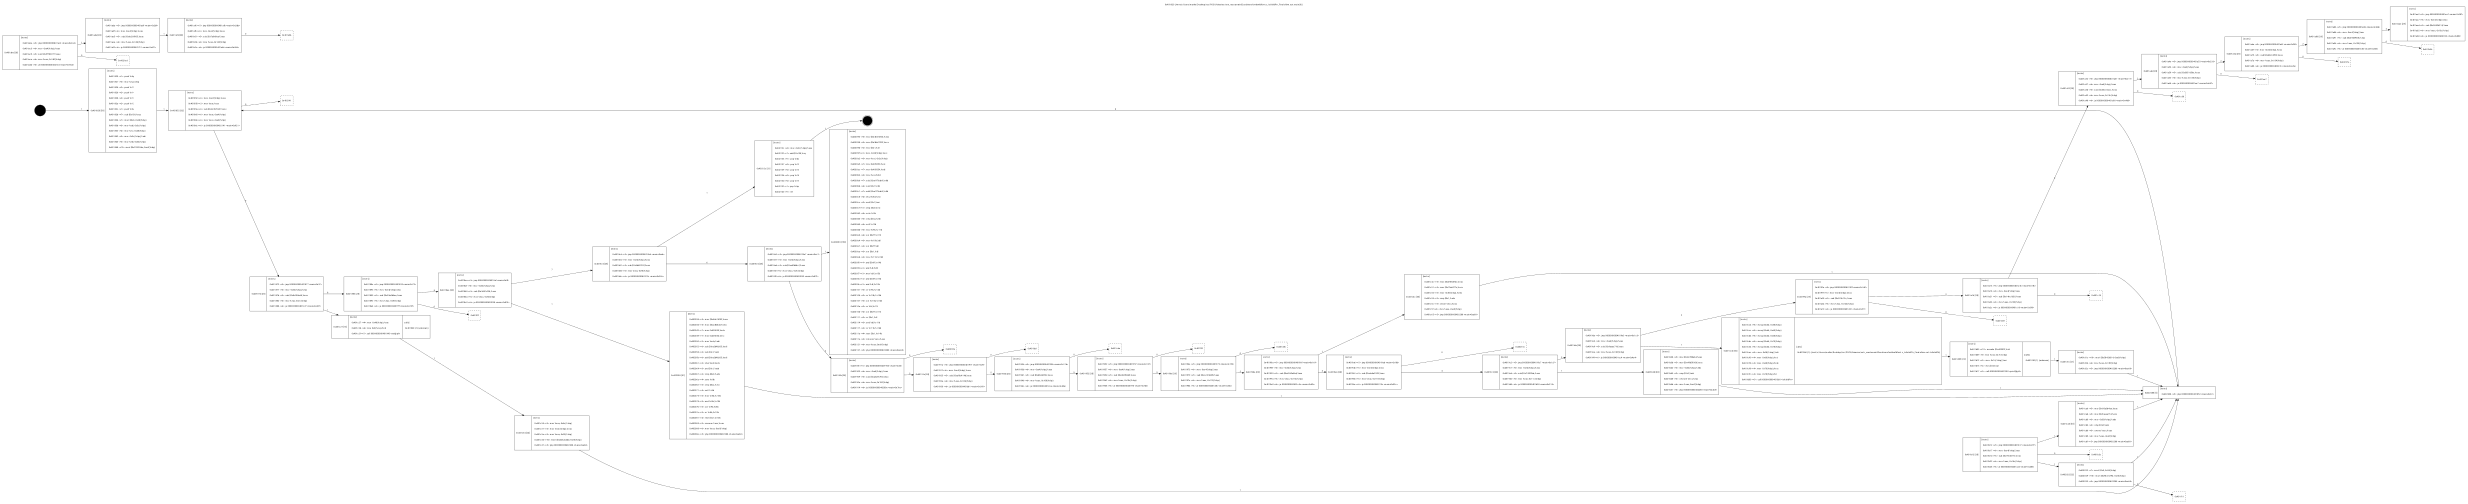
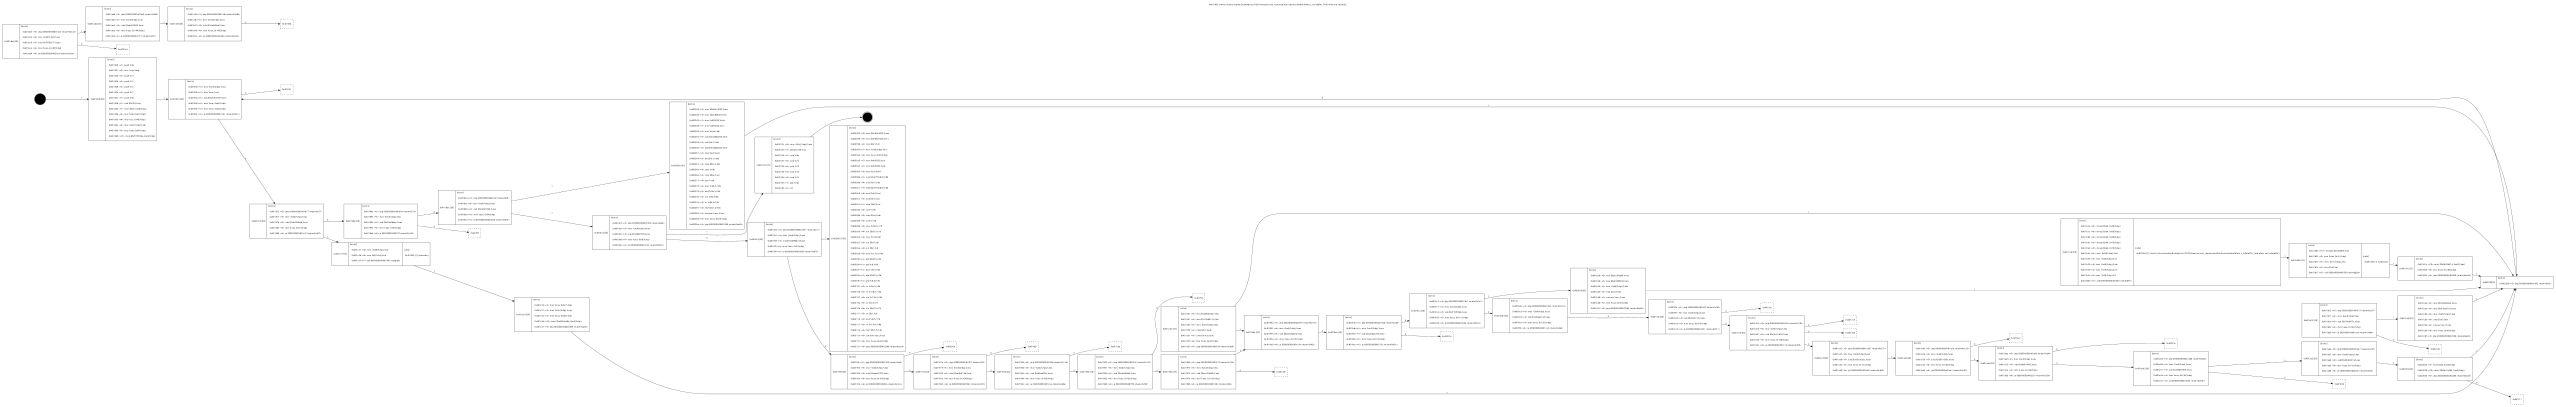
edge "0x401a32 [28]" -> "0x401c88": now "0x401a16 [28]" -> "0x401c88"
edge "0x40198a [28]" -> "0x401c4c [30]": reversed
edge "0x4019de [28]" -> "0x401cc4 [65]": removed, label "1"
edge "0x401b12 [28]" -> "0x402022 [22]": now "0x401aa2 [28]" -> "0x402022 [22]"
